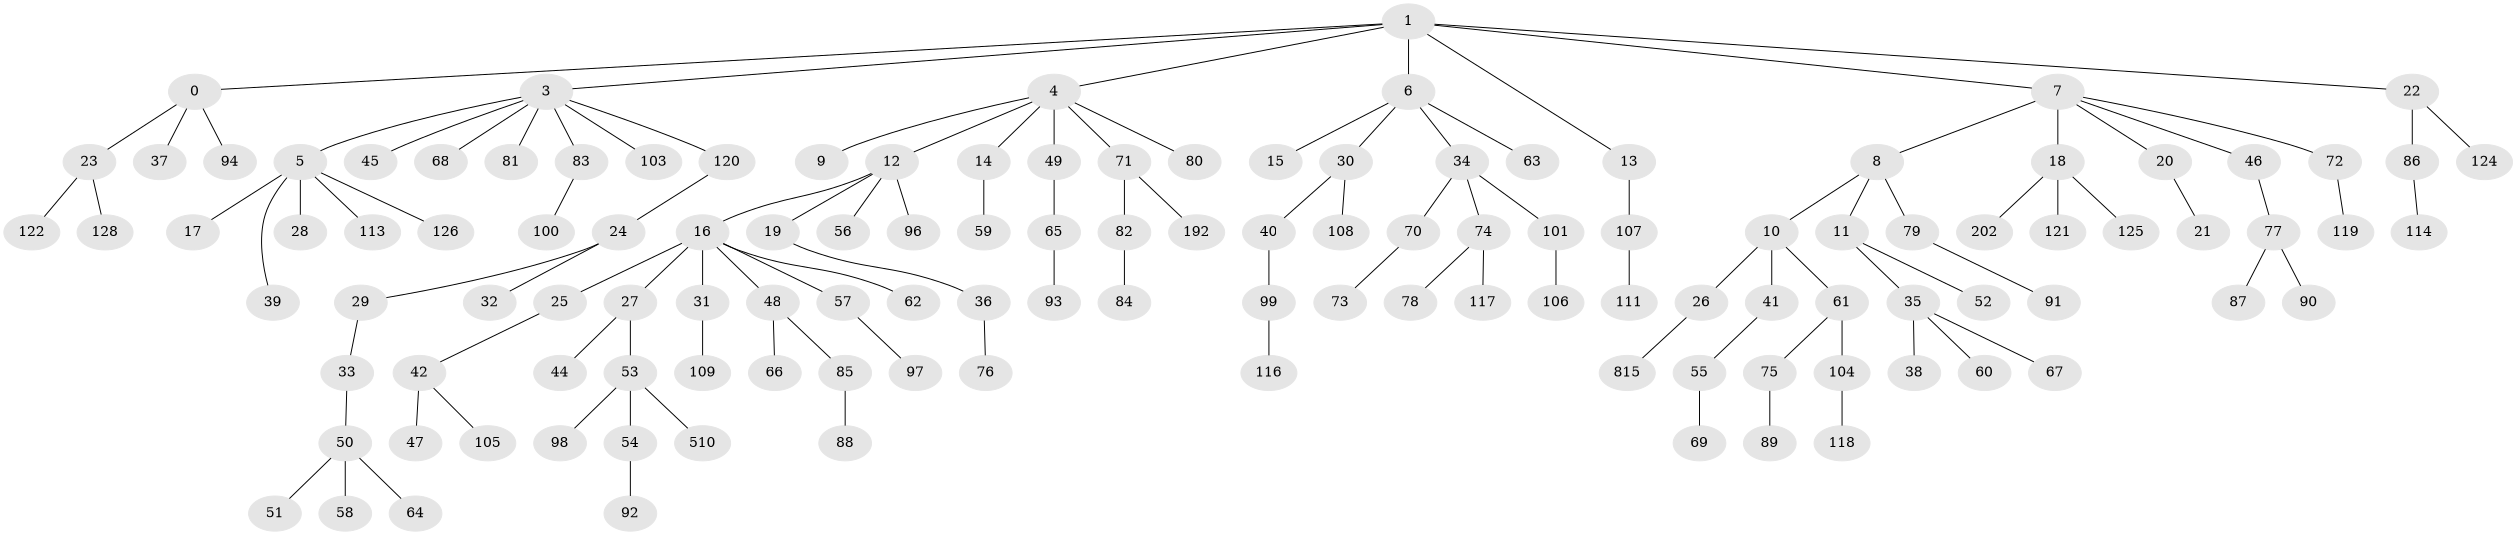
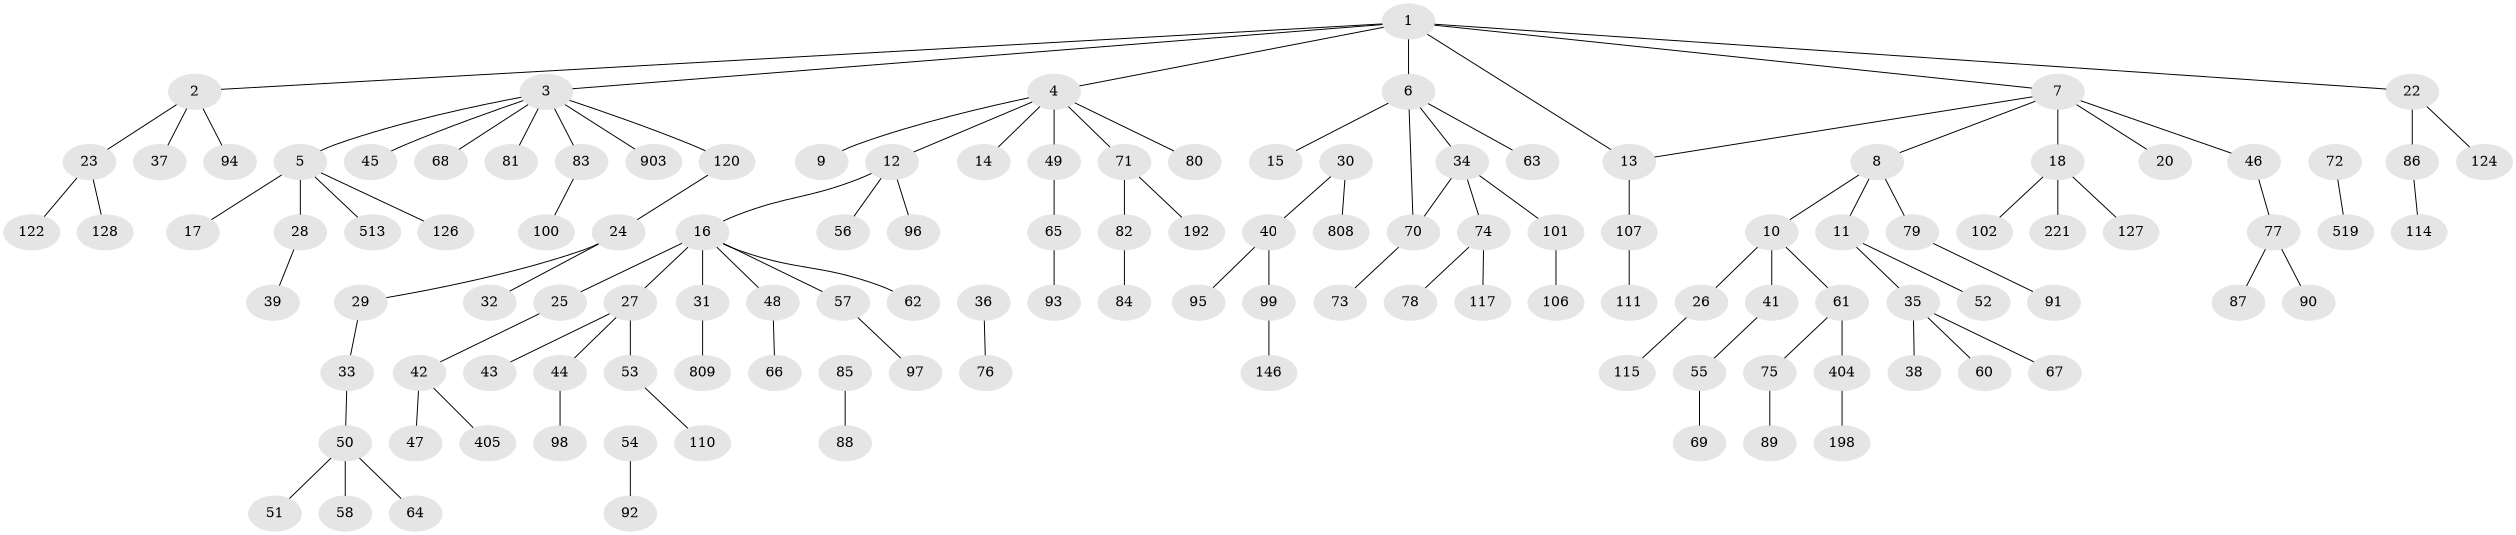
node "0": label "0" -> "2"
edge "7" -- "72": now "7" -- "13"
edge "6" -- "30": now "6" -- "70"
node "103": label "103" -> "903"
edge "5" -- "39": now "28" -- "39"
node "113": label "113" -> "513"
node "19": removed
node "59": removed
node "108": label "108" -> "808"
node "202": label "202" -> "102"
node "121": label "121" -> "221"
node "125": label "125" -> "127"
node "21": removed
node "119": label "119" -> "519"
node "95": added
edge "48" -- "85": removed
node "43": added
node "109": label "109" -> "809"
node "116": label "116" -> "146"
node "815": label "815" -> "115"
node "104": label "104" -> "404"
edge "53" -- "98": now "44" -- "98"
edge "53" -- "54": removed
node "105": label "105" -> "405"
node "510": label "510" -> "110"
node "118": label "118" -> "198"
